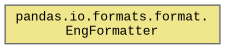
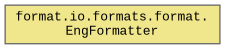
node "pandas.io.formats.format. EngFormatter": label "pandas.io.formats.format. EngFormatter" -> "format.io.formats.format. EngFormatter"
